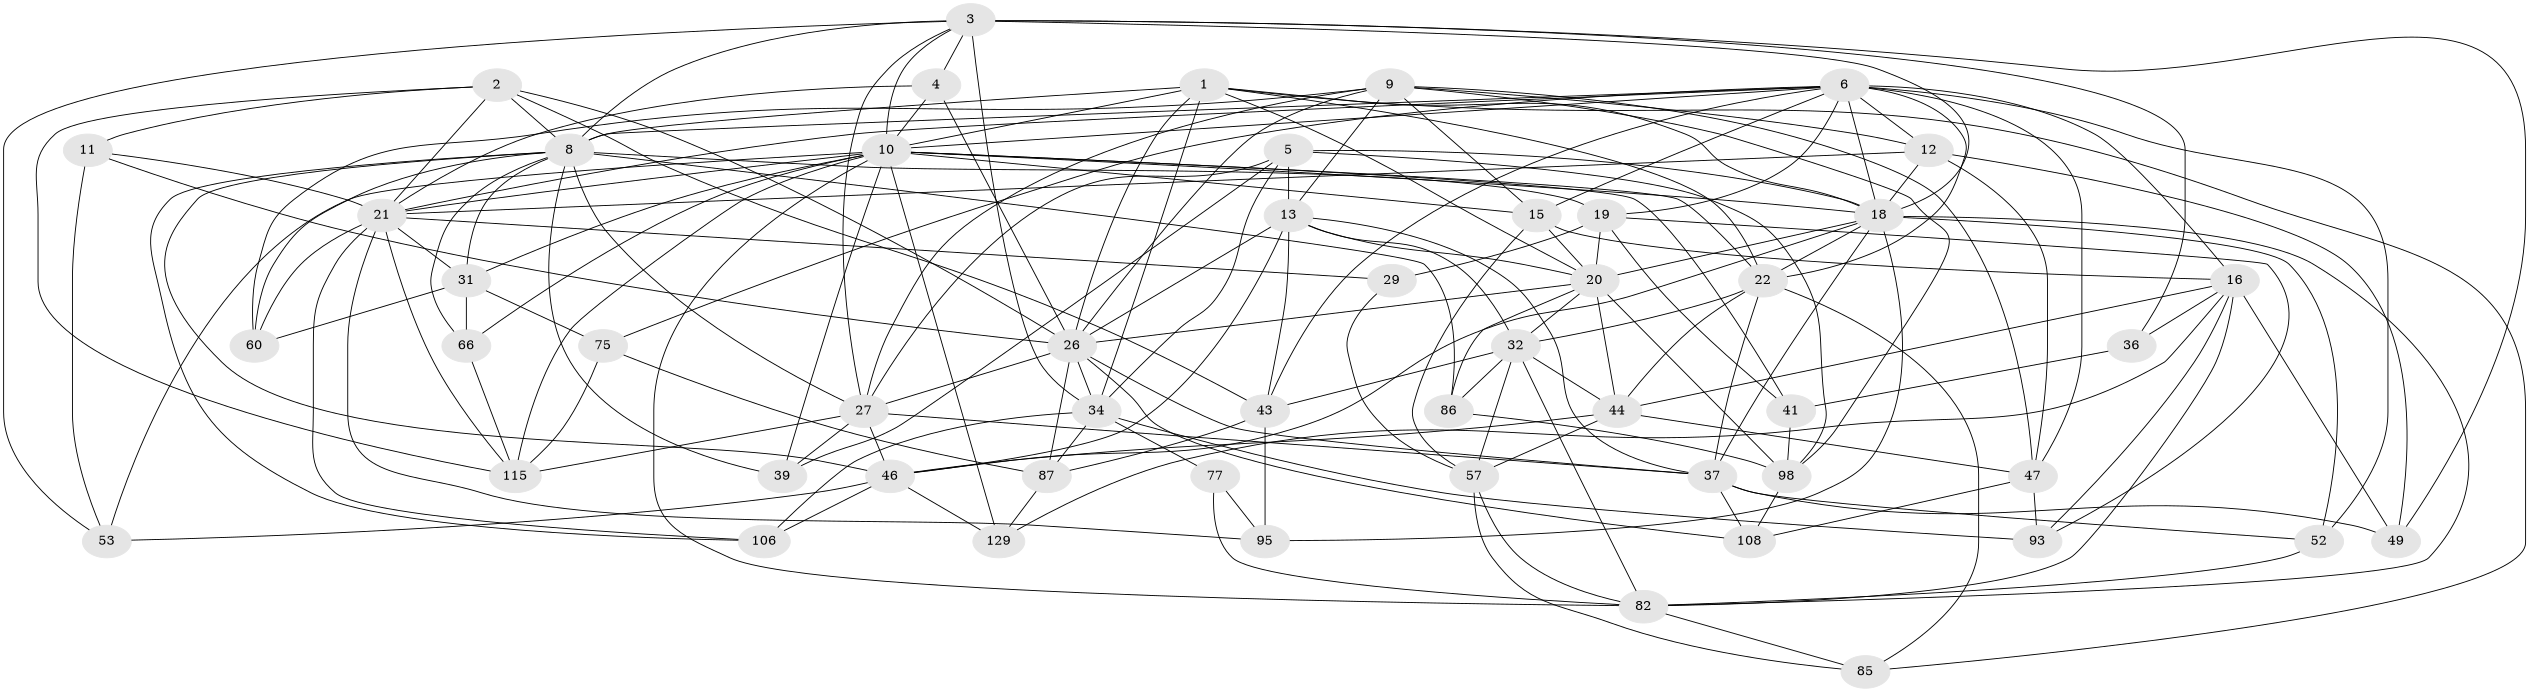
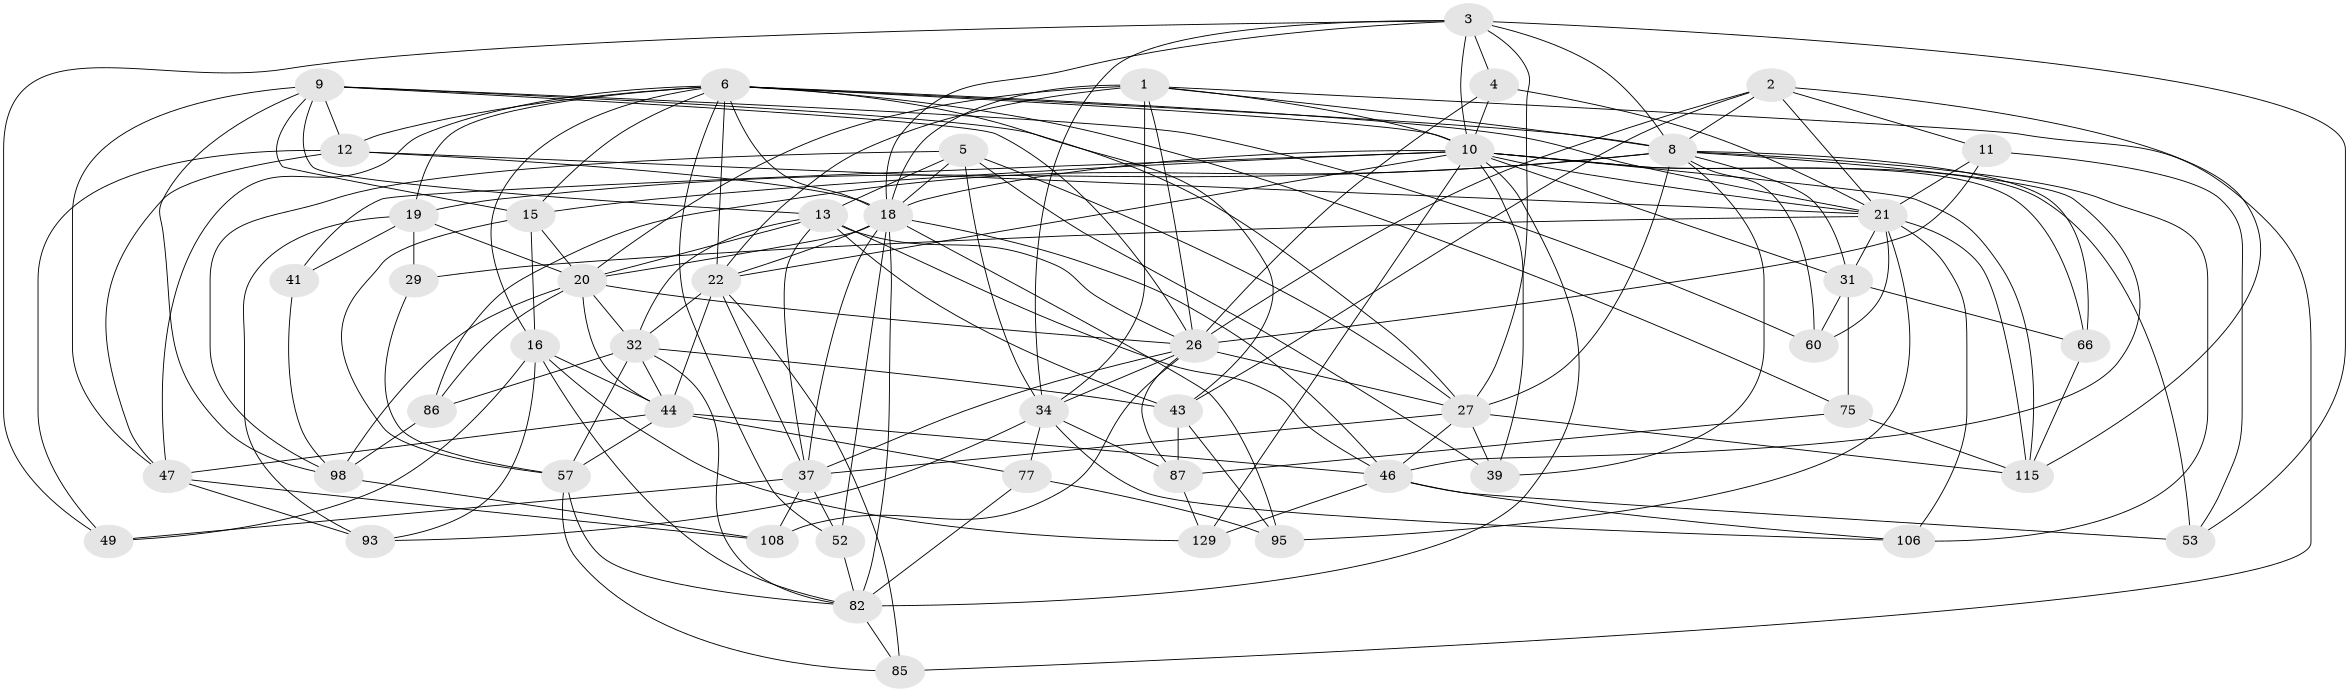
node "36": removed
edge "44" -- "77": added
